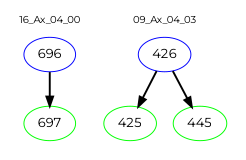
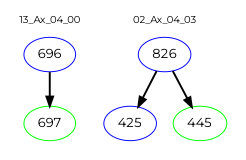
cluster "16_Ax_04_00": label "16_Ax_04_00" -> "13_Ax_04_00"
cluster "09_Ax_04_03": label "09_Ax_04_03" -> "02_Ax_04_03"
node "426": label "426" -> "826"
node "425": color green -> blue
